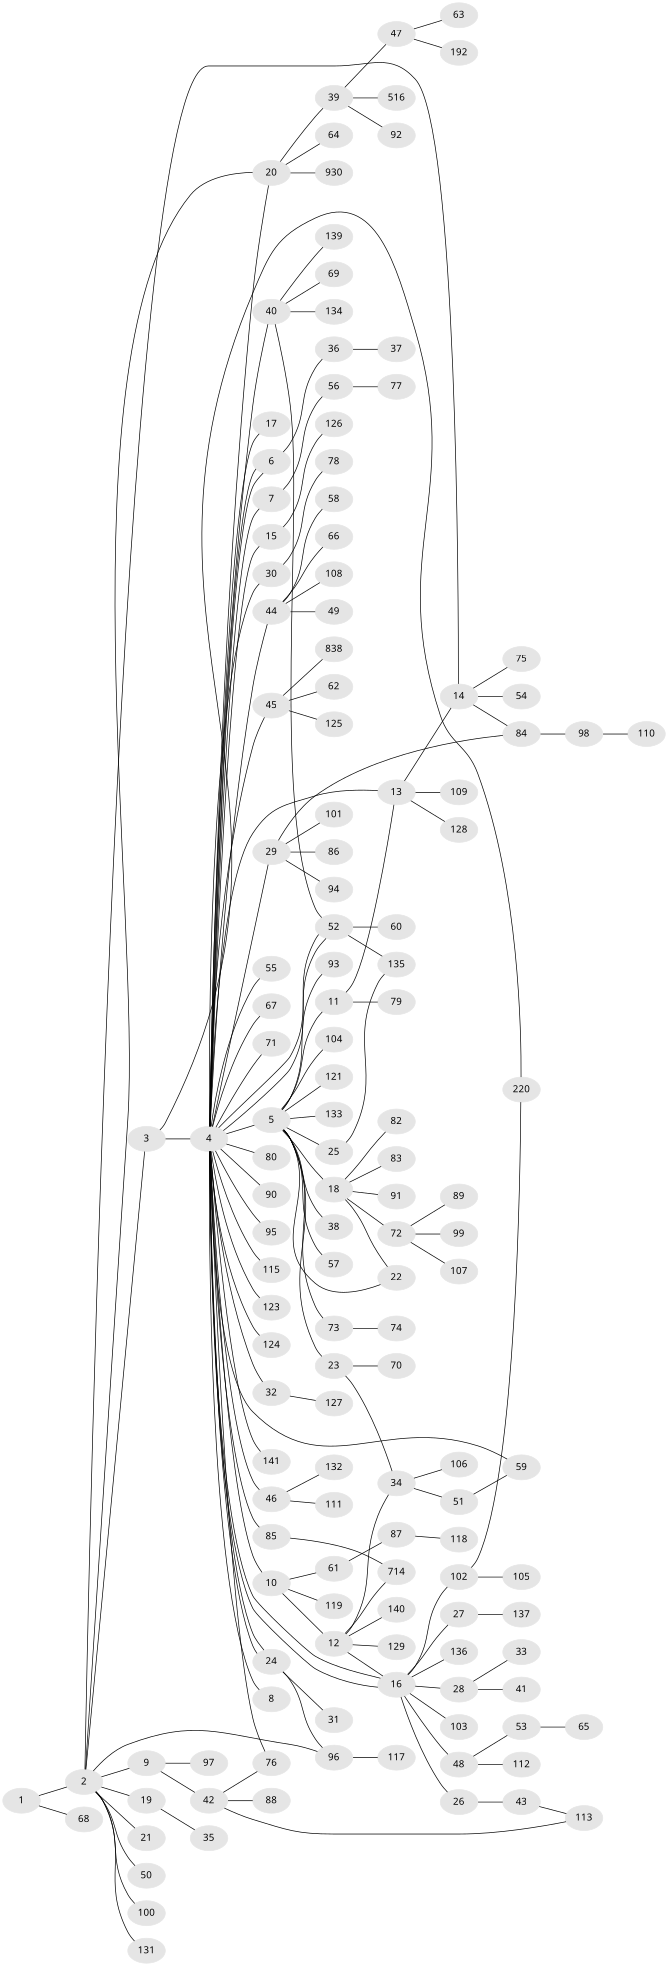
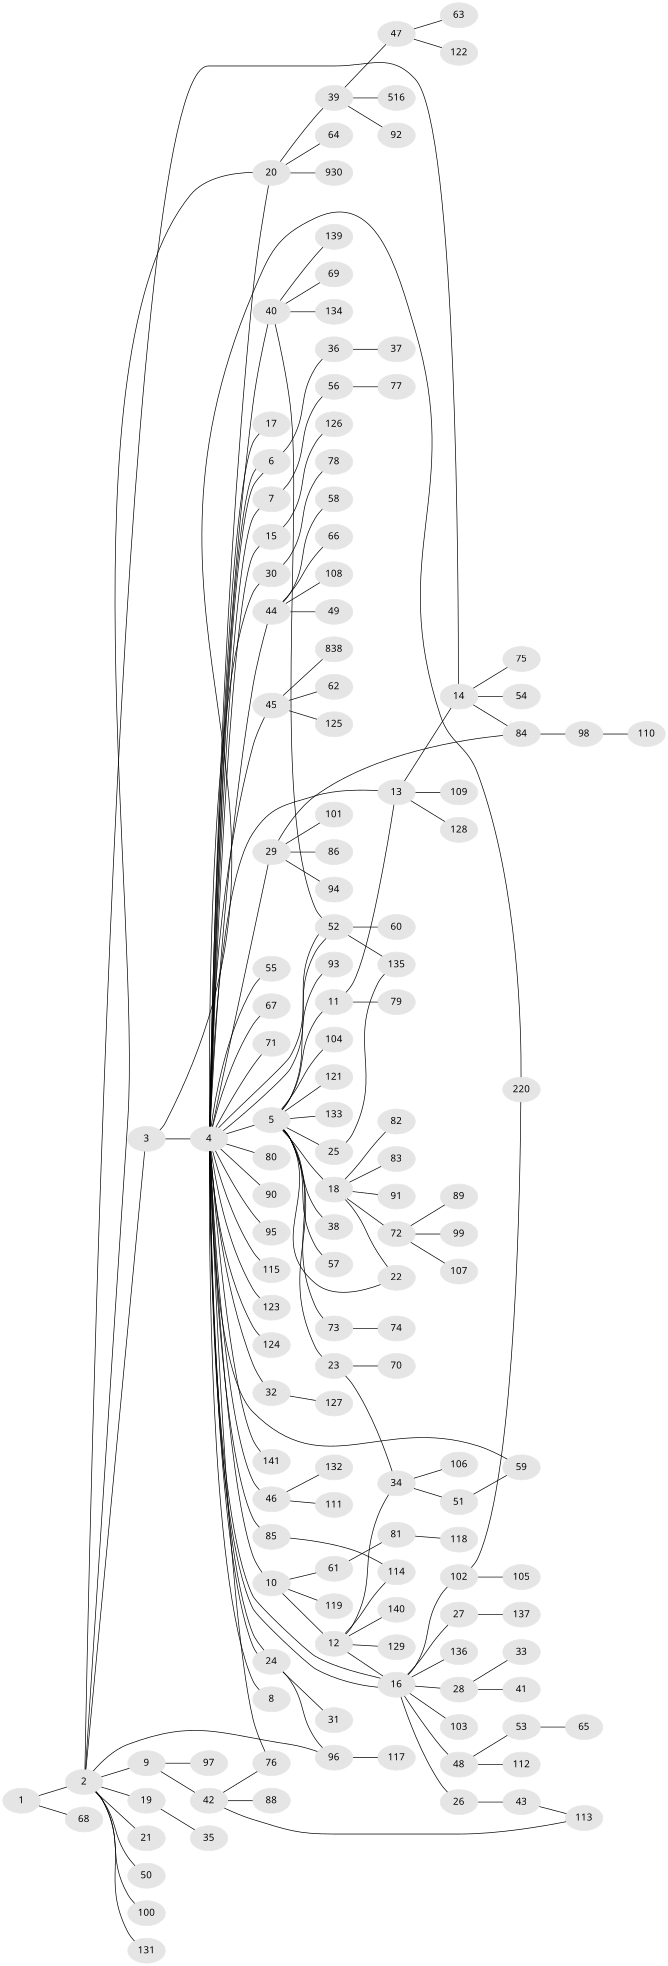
node "192": label "192" -> "122"
node "87": label "87" -> "81"
node "714": label "714" -> "114"
